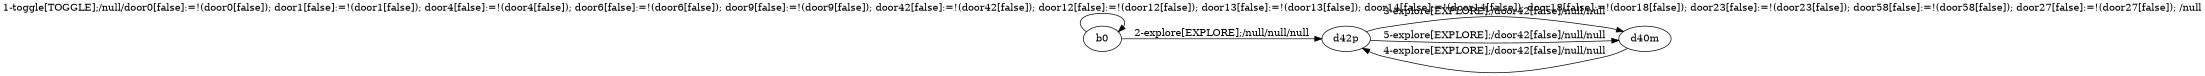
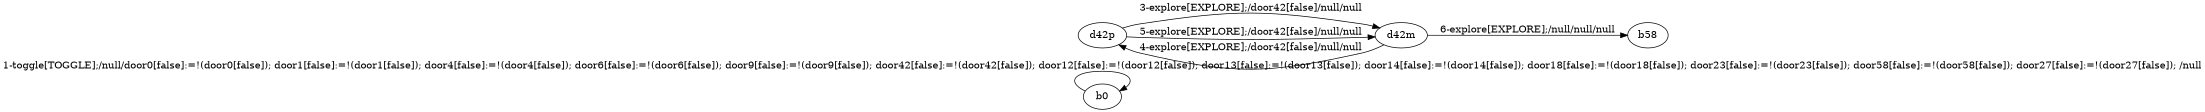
node "b58": added
edge "b0" -> "d42p": removed, label "2-explore[EXPLORE];/null/null/null"
node "d40m": label "d40m" -> "d42m"
